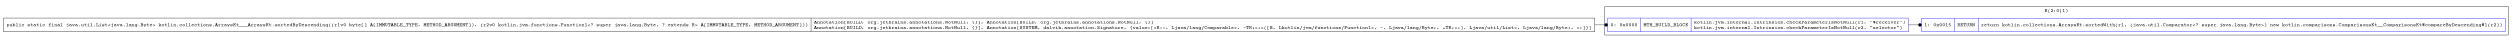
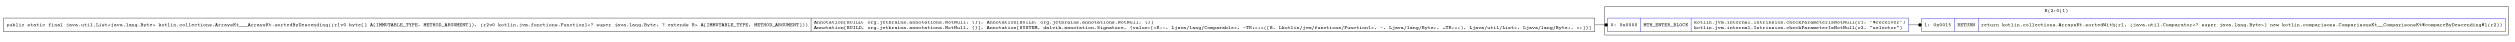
node "0: 0x0000": text "MTH_BUILD_BLOCK" -> "MTH_ENTER_BLOCK"
